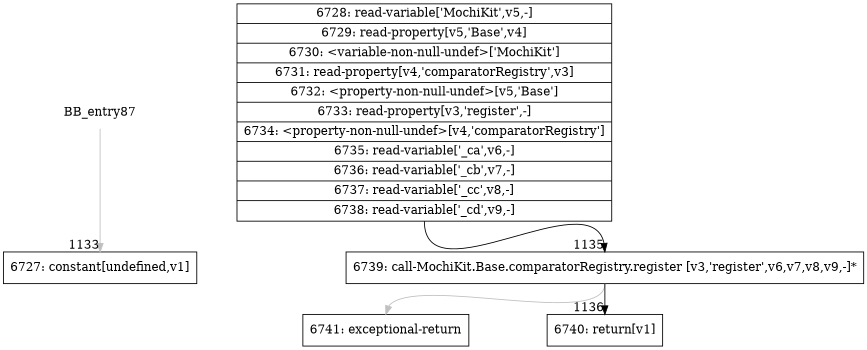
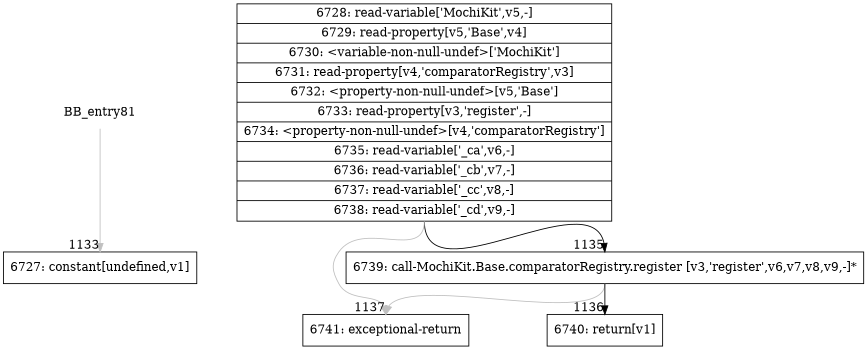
node "BB_entry87": label "BB_entry87" -> "BB_entry81"
edge "6728: read-variable['MochiKit',v5,-]" -> "6741: exceptional-return": added
